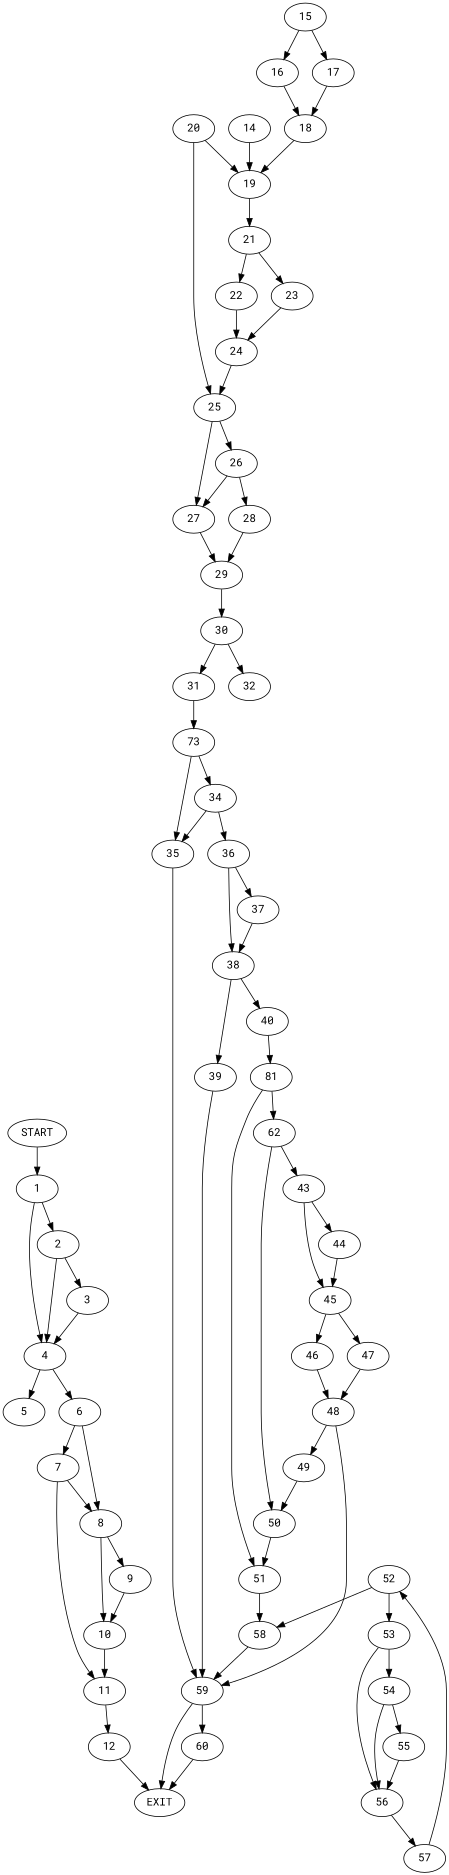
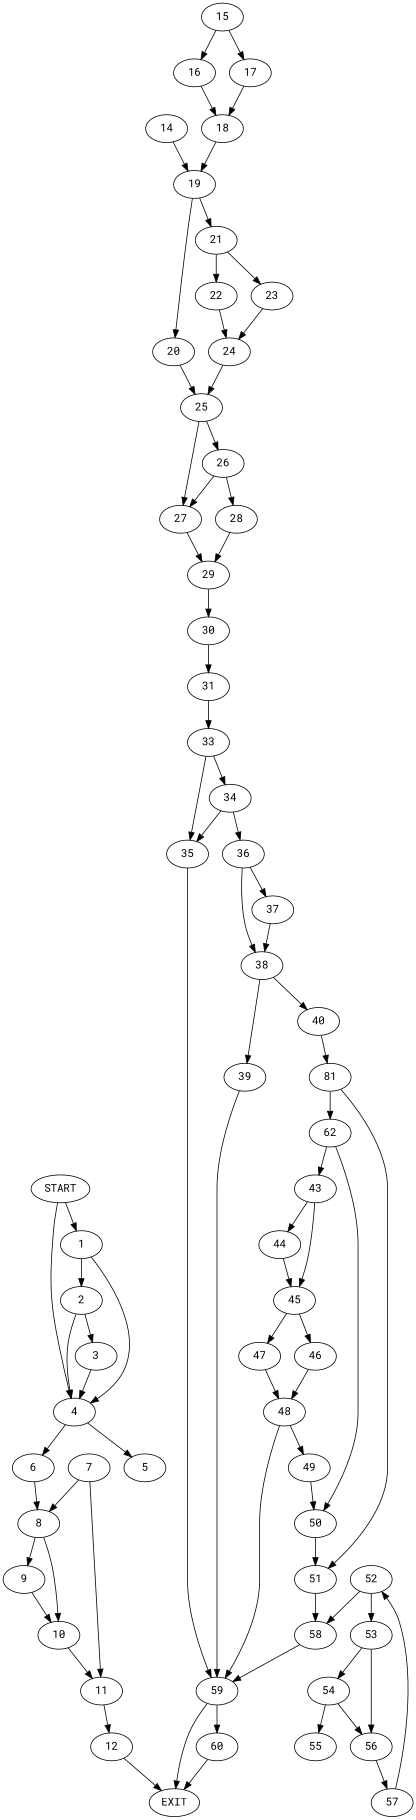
edge "20" -> "19": reversed
node "32": removed
node "73": label "73" -> "33"
edge "START" -> "4": added
edge "6" -> "7": removed
edge "55" -> "56": removed
